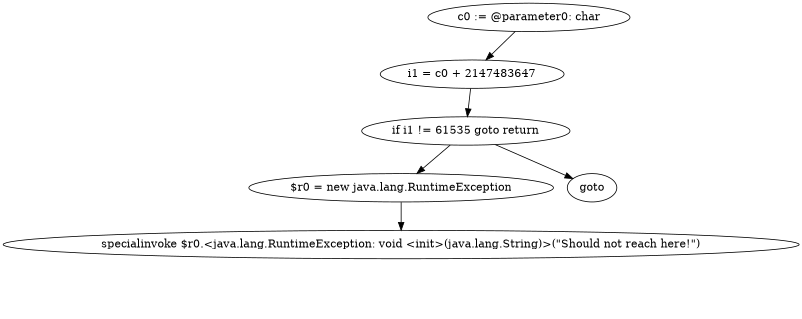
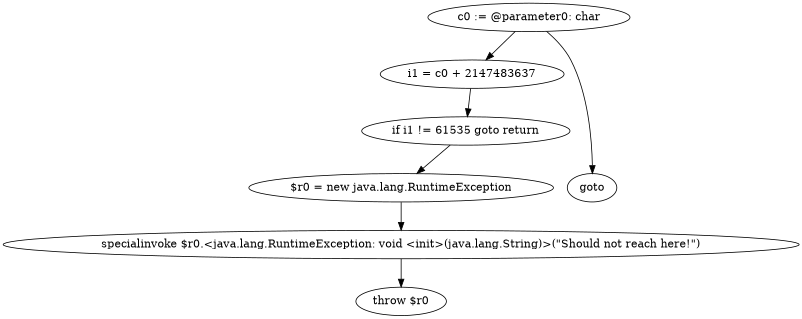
node "i1 = c0 + 2147483647": label "i1 = c0 + 2147483647" -> "i1 = c0 + 2147483637"
edge "if i1 != 61535 goto return" -> "goto": now "c0 := @parameter0: char" -> "goto"
node "throw $r0": added
